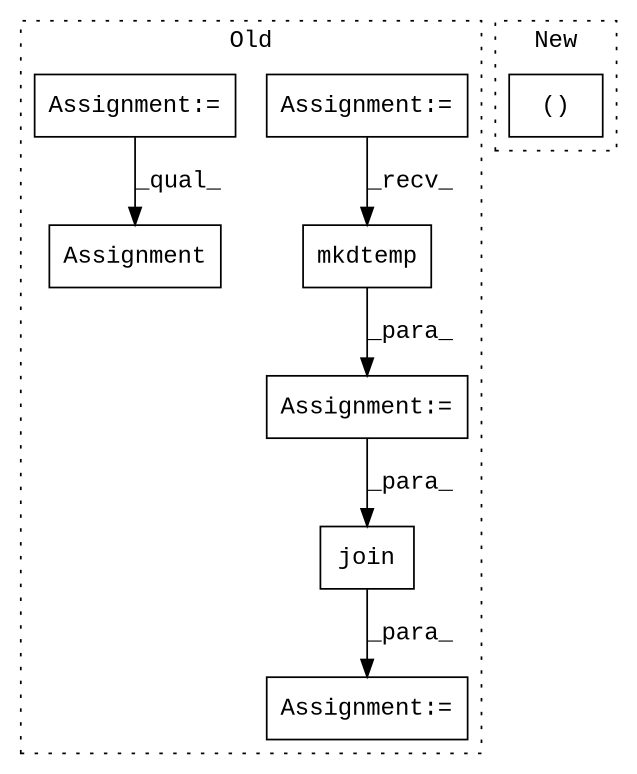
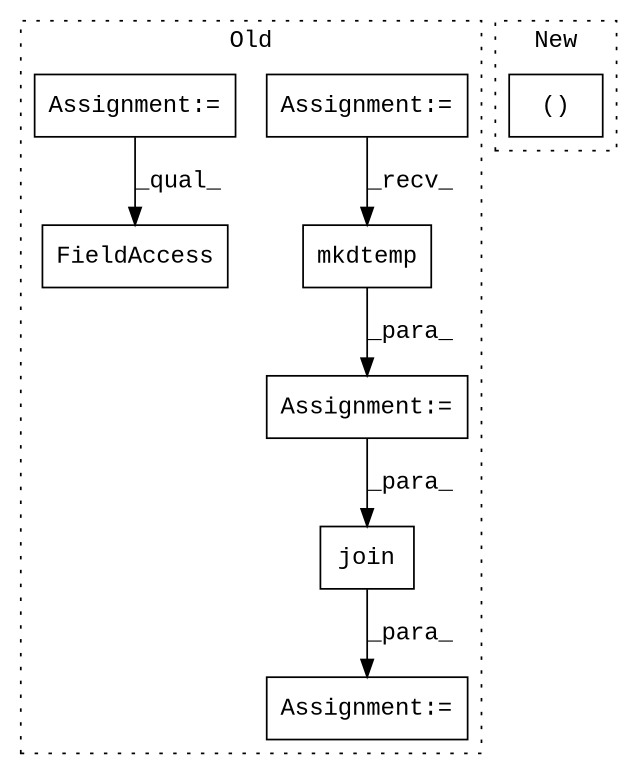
node "Assignment": label "Assignment" -> "FieldAccess"
